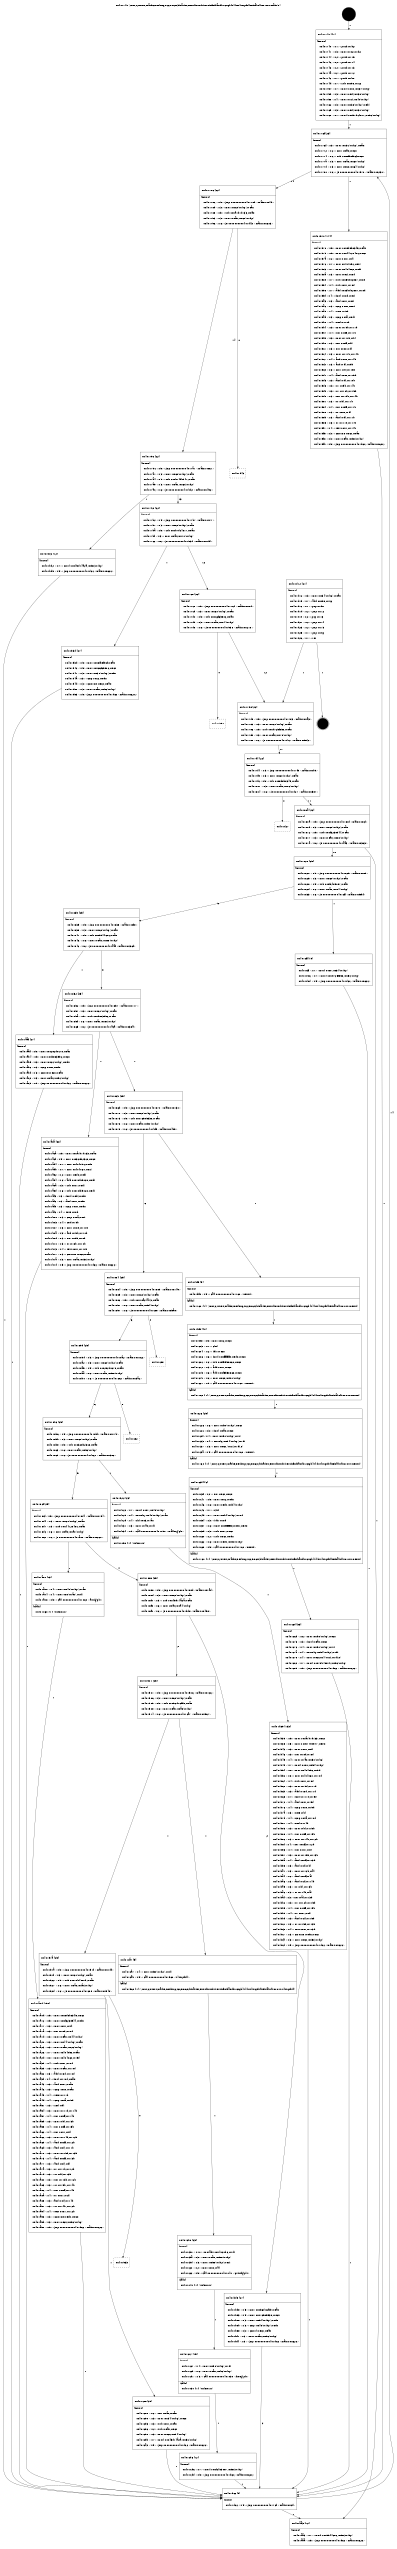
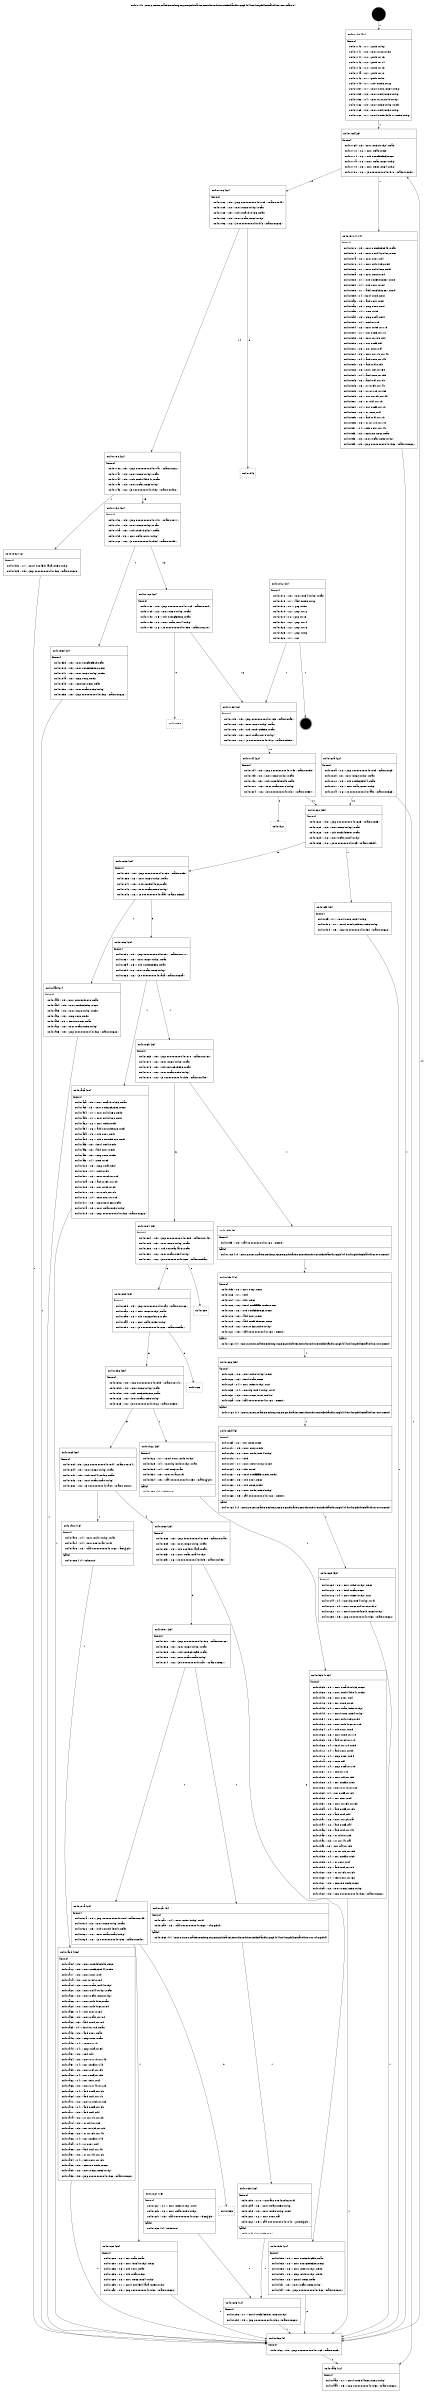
edge "0x4017f4 [22]" -> "0x40180a [22]": now "0x4017f4 [22]" -> "0x401820 [25]"
edge "0x401cb0 [23]" -> "0x401cc7 [15]": now "0x401cb0 [23]" -> "0x401cd6 [12]"
